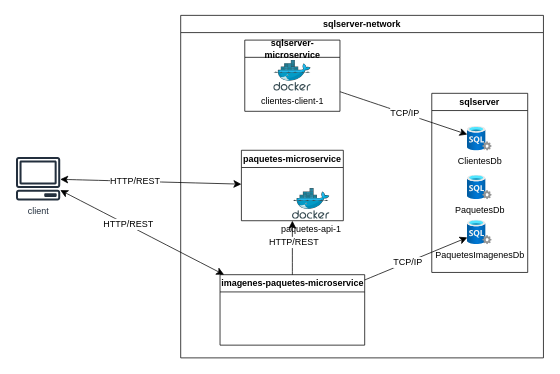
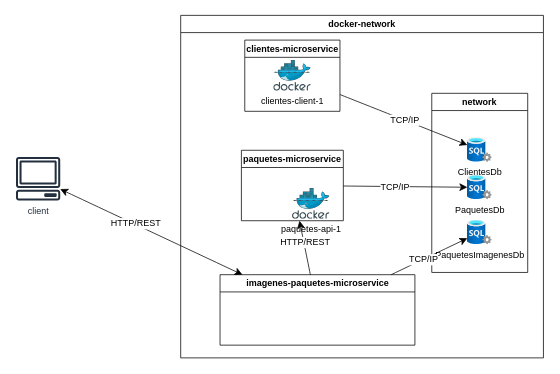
node "sqlserver-network": label "sqlserver-network" -> "docker-network"
node "sqlserver-microservice": label "sqlserver-microservice" -> "clientes-microservice"
node "sqlserver": label "sqlserver" -> "network"
node "ClientesDb": moved (480, 139) -> (480, 150)
edge "client" -- "paquetes-microservice": removed, label "HTTP/REST"
edge "paquetes-microservice" -> "PaquetesDb": added, label "TCP/IP"
node "imagenes-paquetes-microservice": size 145x71 -> 195x71
